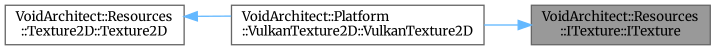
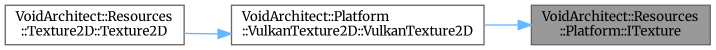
edge "VoidArchitect::Platform ::VulkanTexture2D::VulkanTexture2D" -> "VoidArchitect::Resources ::Texture2D::Texture2D": reversed
node "VoidArchitect::Resources ::ITexture::ITexture": label "VoidArchitect::Resources ::ITexture::ITexture" -> "VoidArchitect::Resources ::Platform::ITexture"
